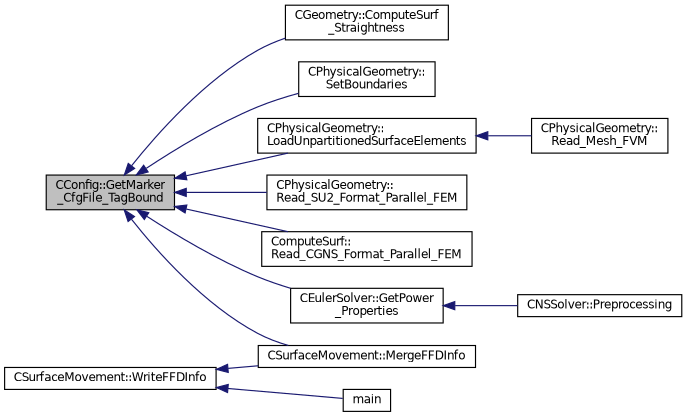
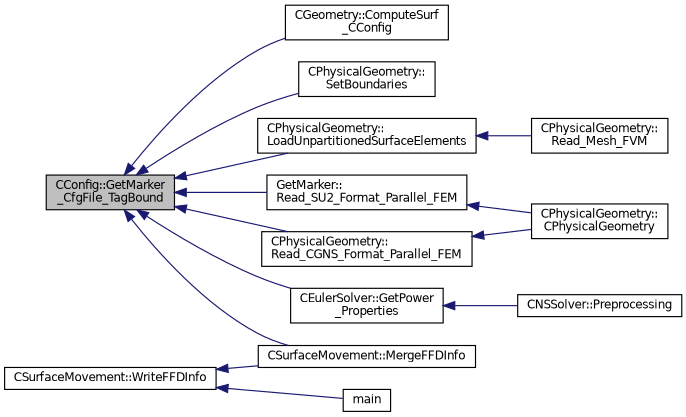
node "CGeometry::ComputeSurf _Straightness": label "CGeometry::ComputeSurf _Straightness" -> "CGeometry::ComputeSurf _CConfig"
node "CPhysicalGeometry:: Read_SU2_Format_Parallel_FEM": label "CPhysicalGeometry:: Read_SU2_Format_Parallel_FEM" -> "GetMarker:: Read_SU2_Format_Parallel_FEM"
node "CPhysicalGeometry:: CPhysicalGeometry": added
node "ComputeSurf:: Read_CGNS_Format_Parallel_FEM": label "ComputeSurf:: Read_CGNS_Format_Parallel_FEM" -> "CPhysicalGeometry:: Read_CGNS_Format_Parallel_FEM"
